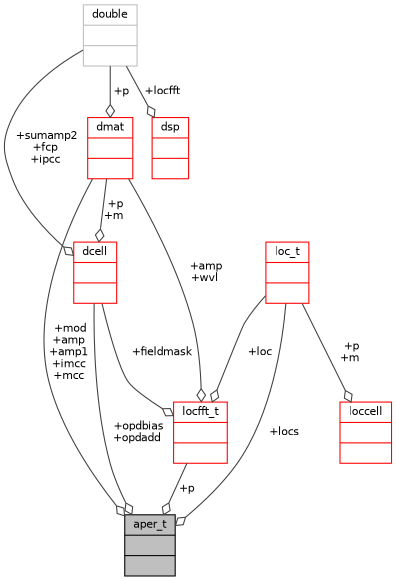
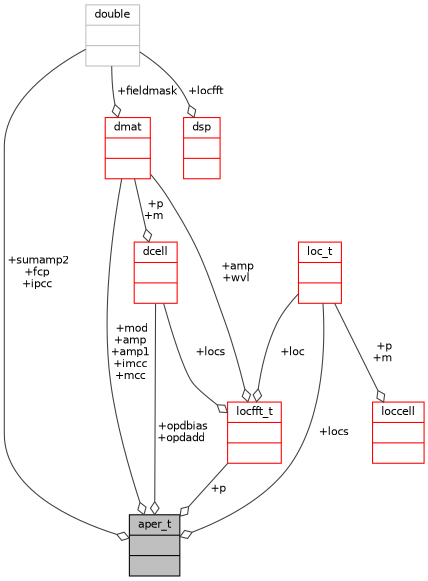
edge "double" -> "dmat": label " +p" -> " +fieldmask"
edge "double" -> "dcell": now "double" -> "aper_t"
edge "dcell" -> "locfft_t": label " +fieldmask" -> " +locs"
